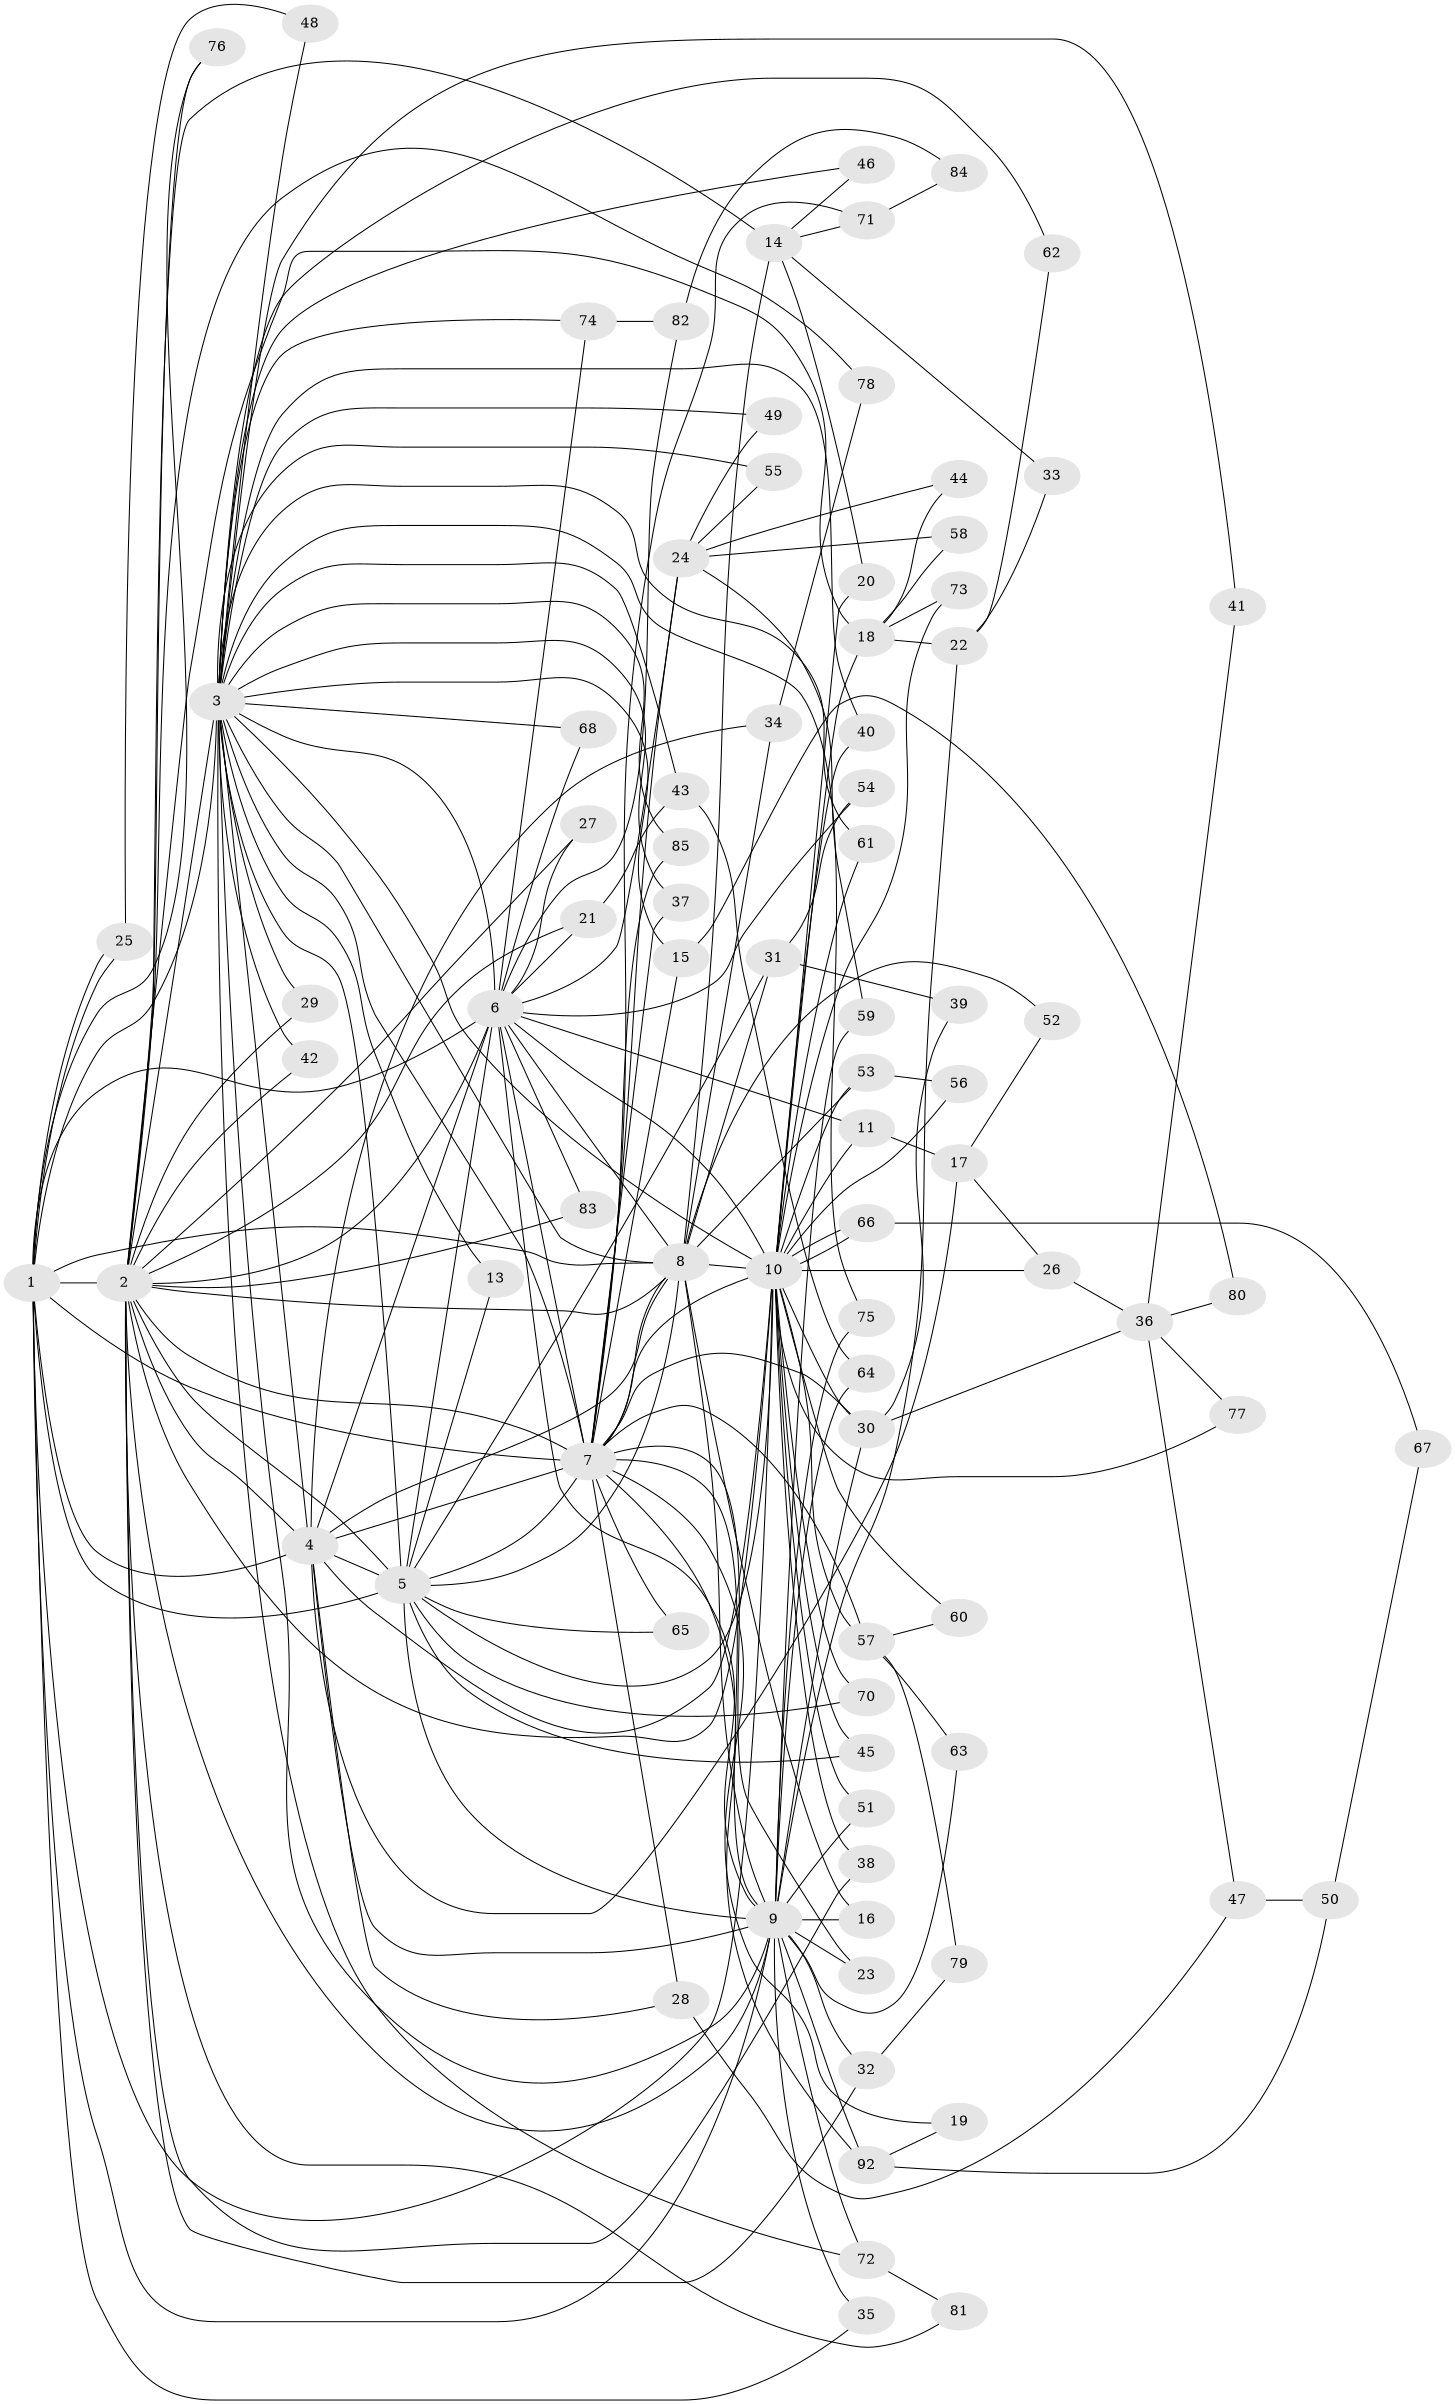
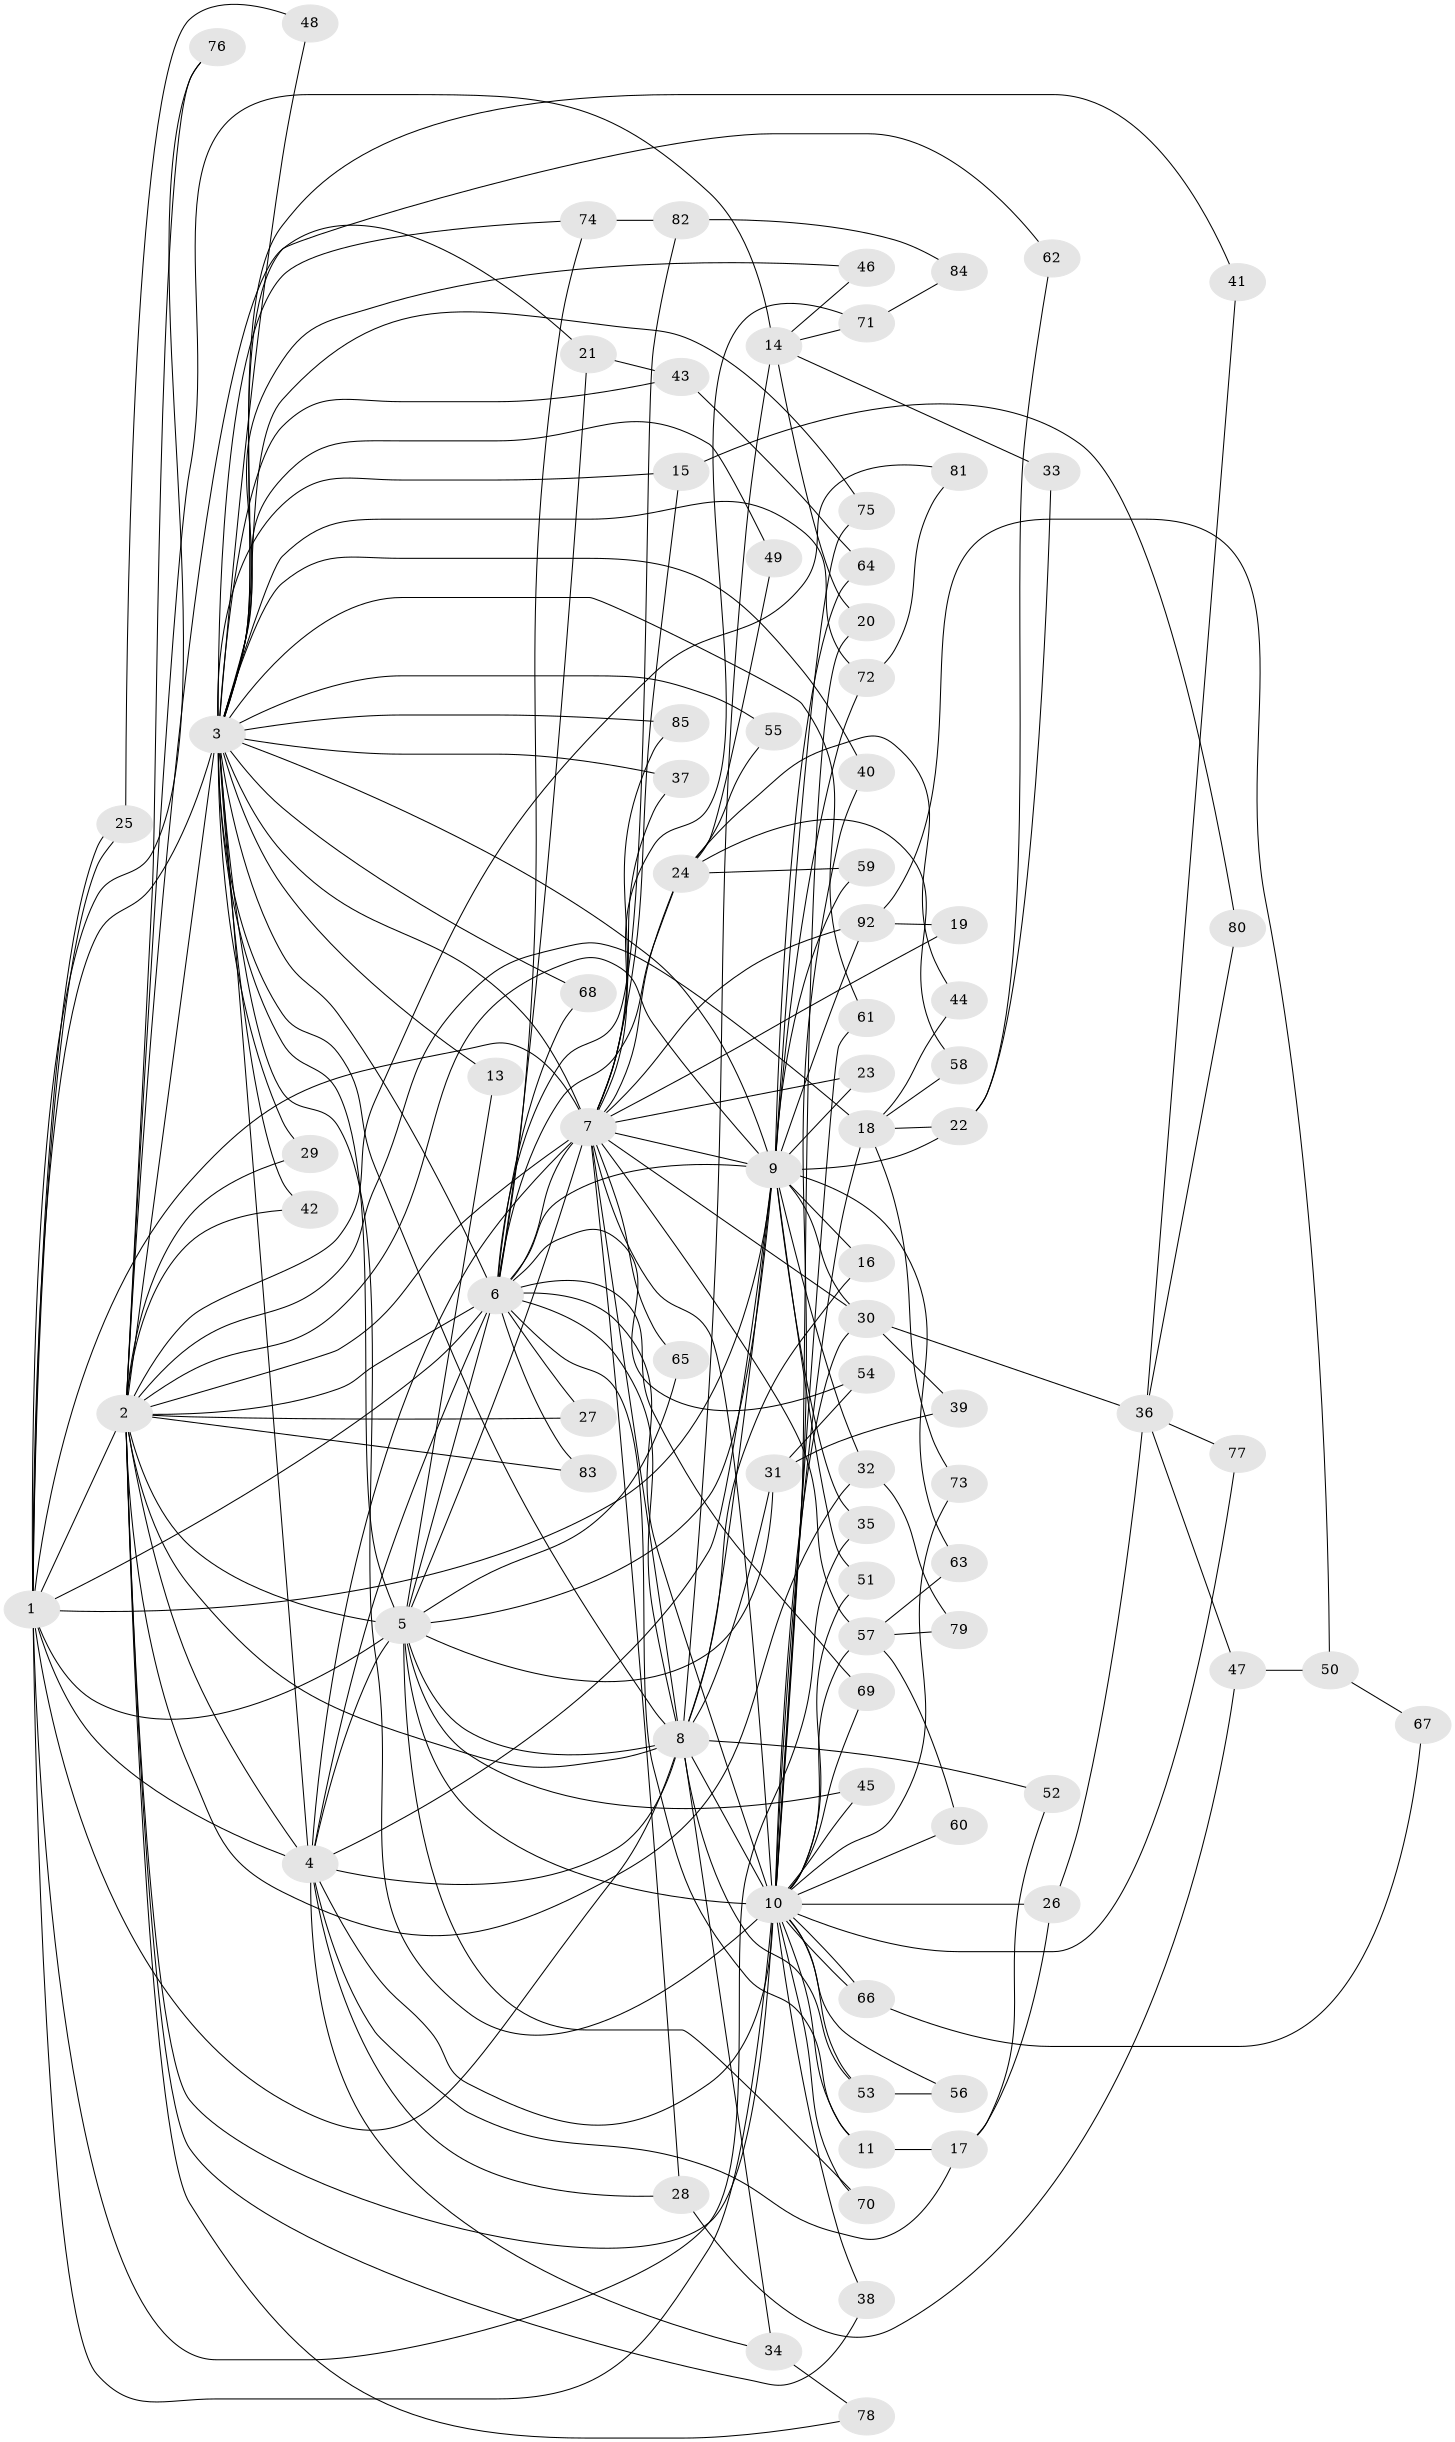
node "69": added
